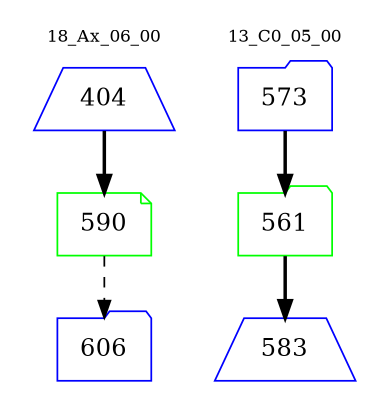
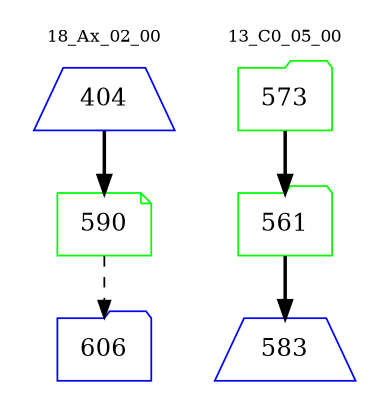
cluster "18_Ax_06_00": label "18_Ax_06_00" -> "18_Ax_02_00"
node "573": color blue -> green
